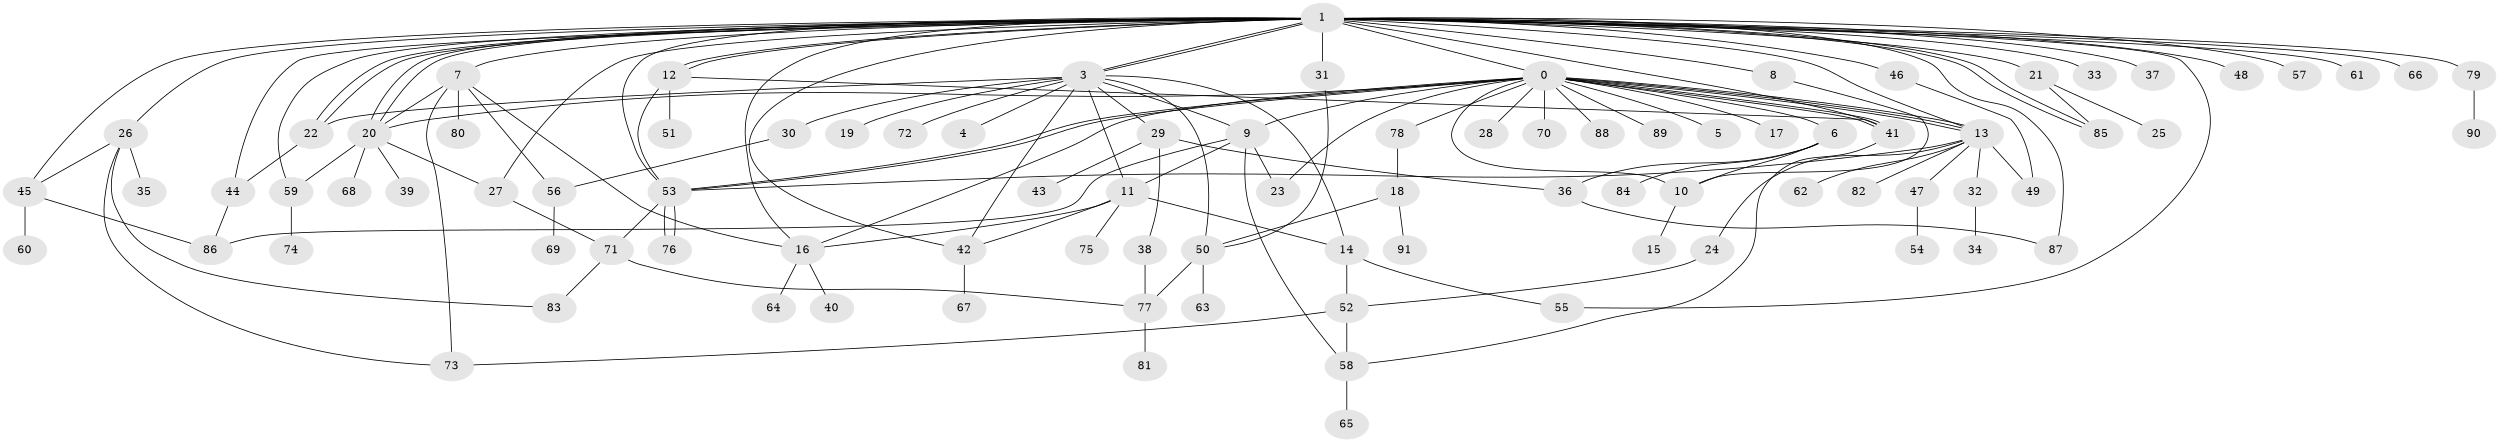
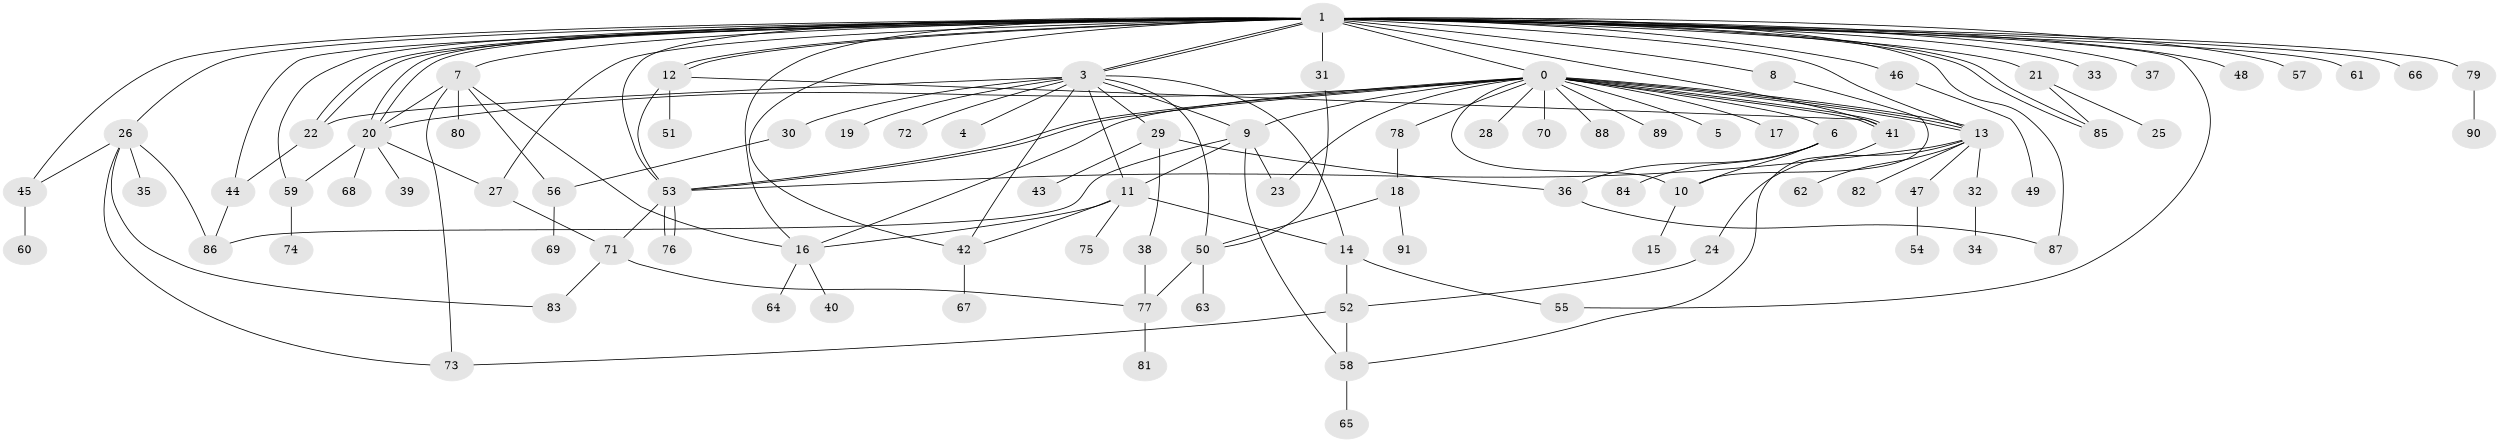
edge "13" -- "49": removed
edge "45" -- "86": now "26" -- "86"
